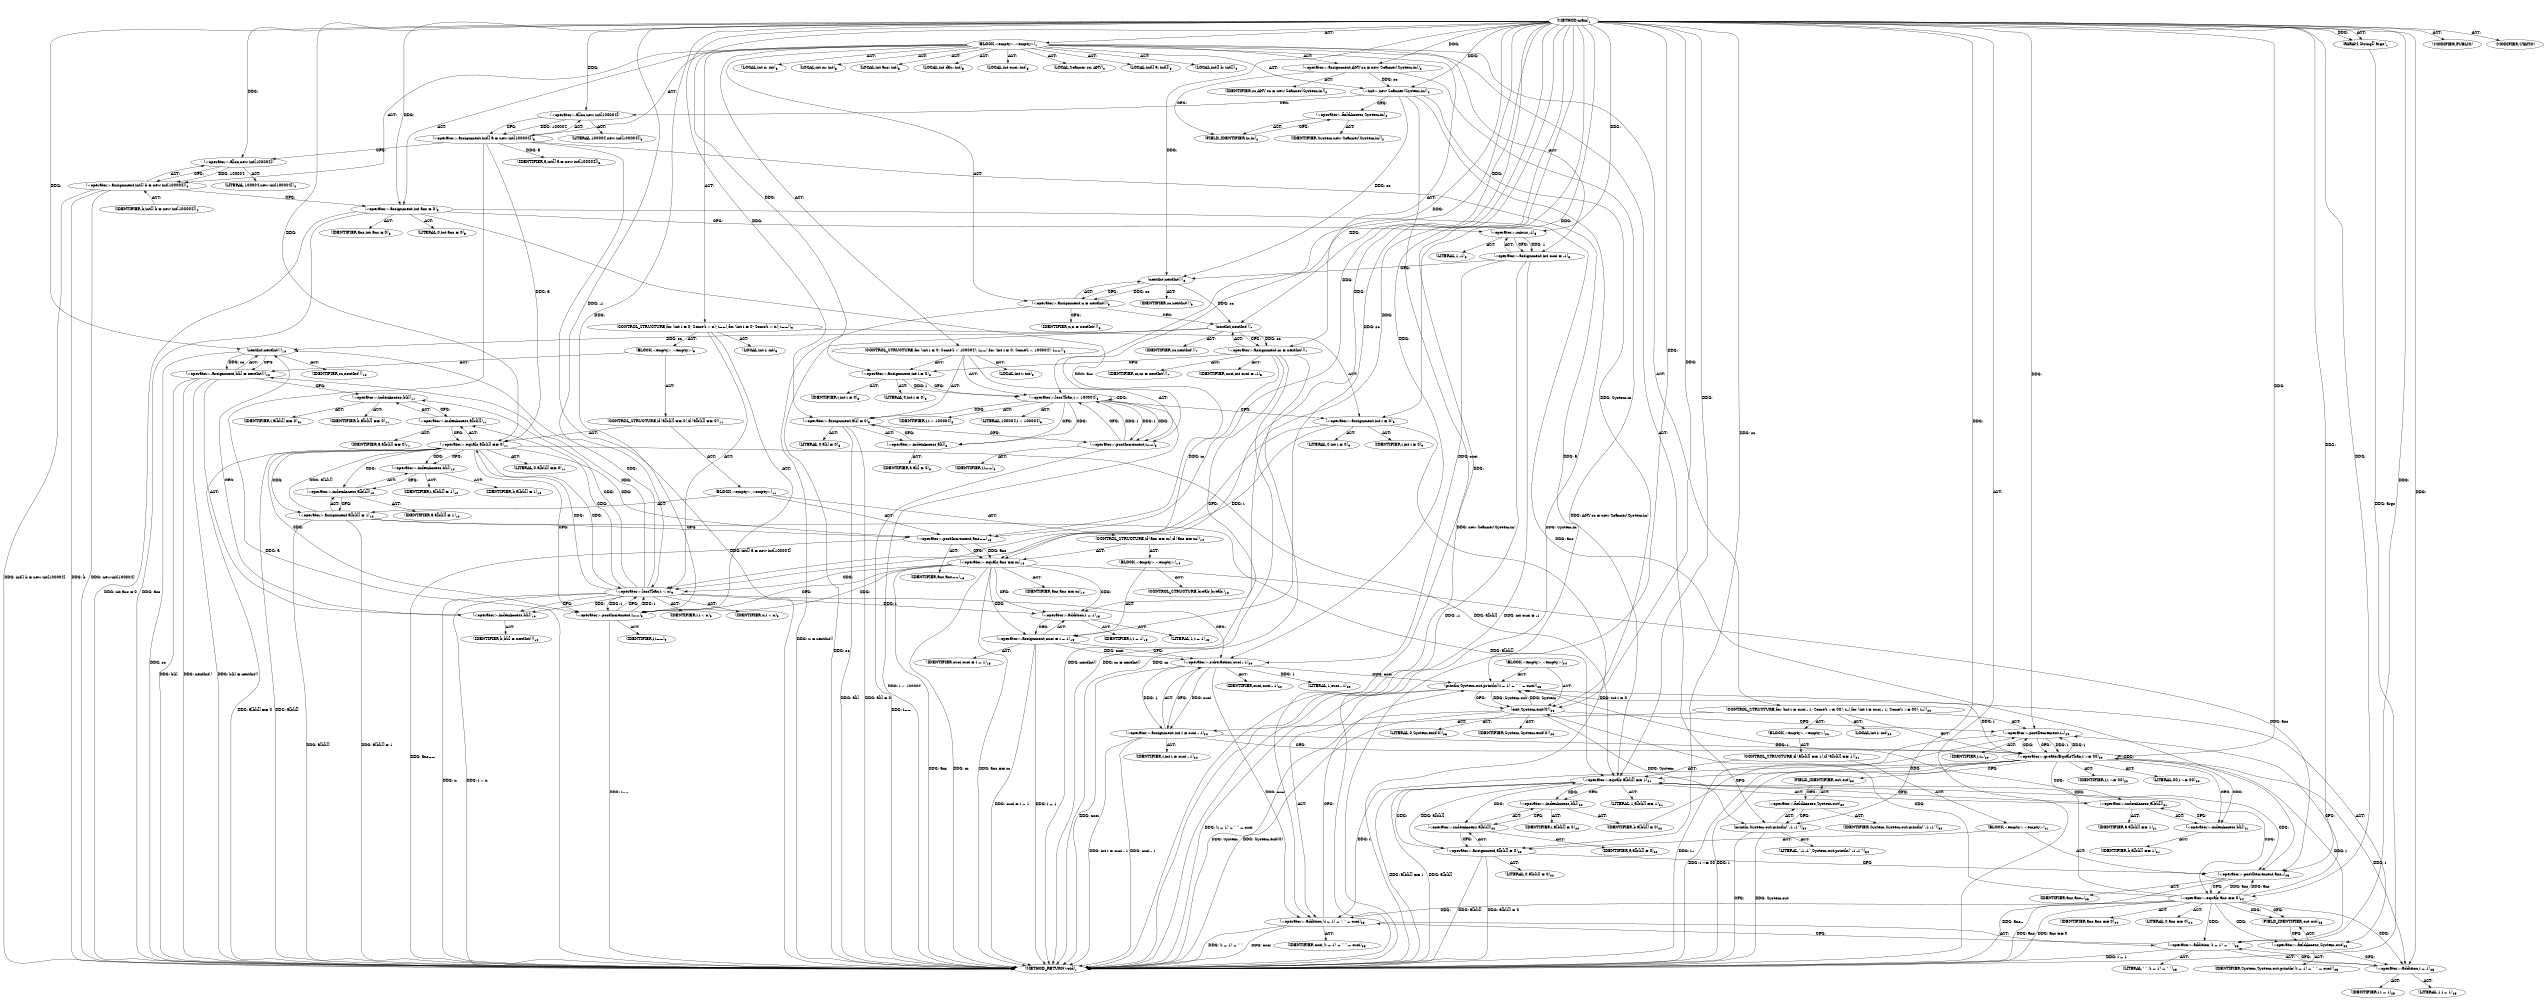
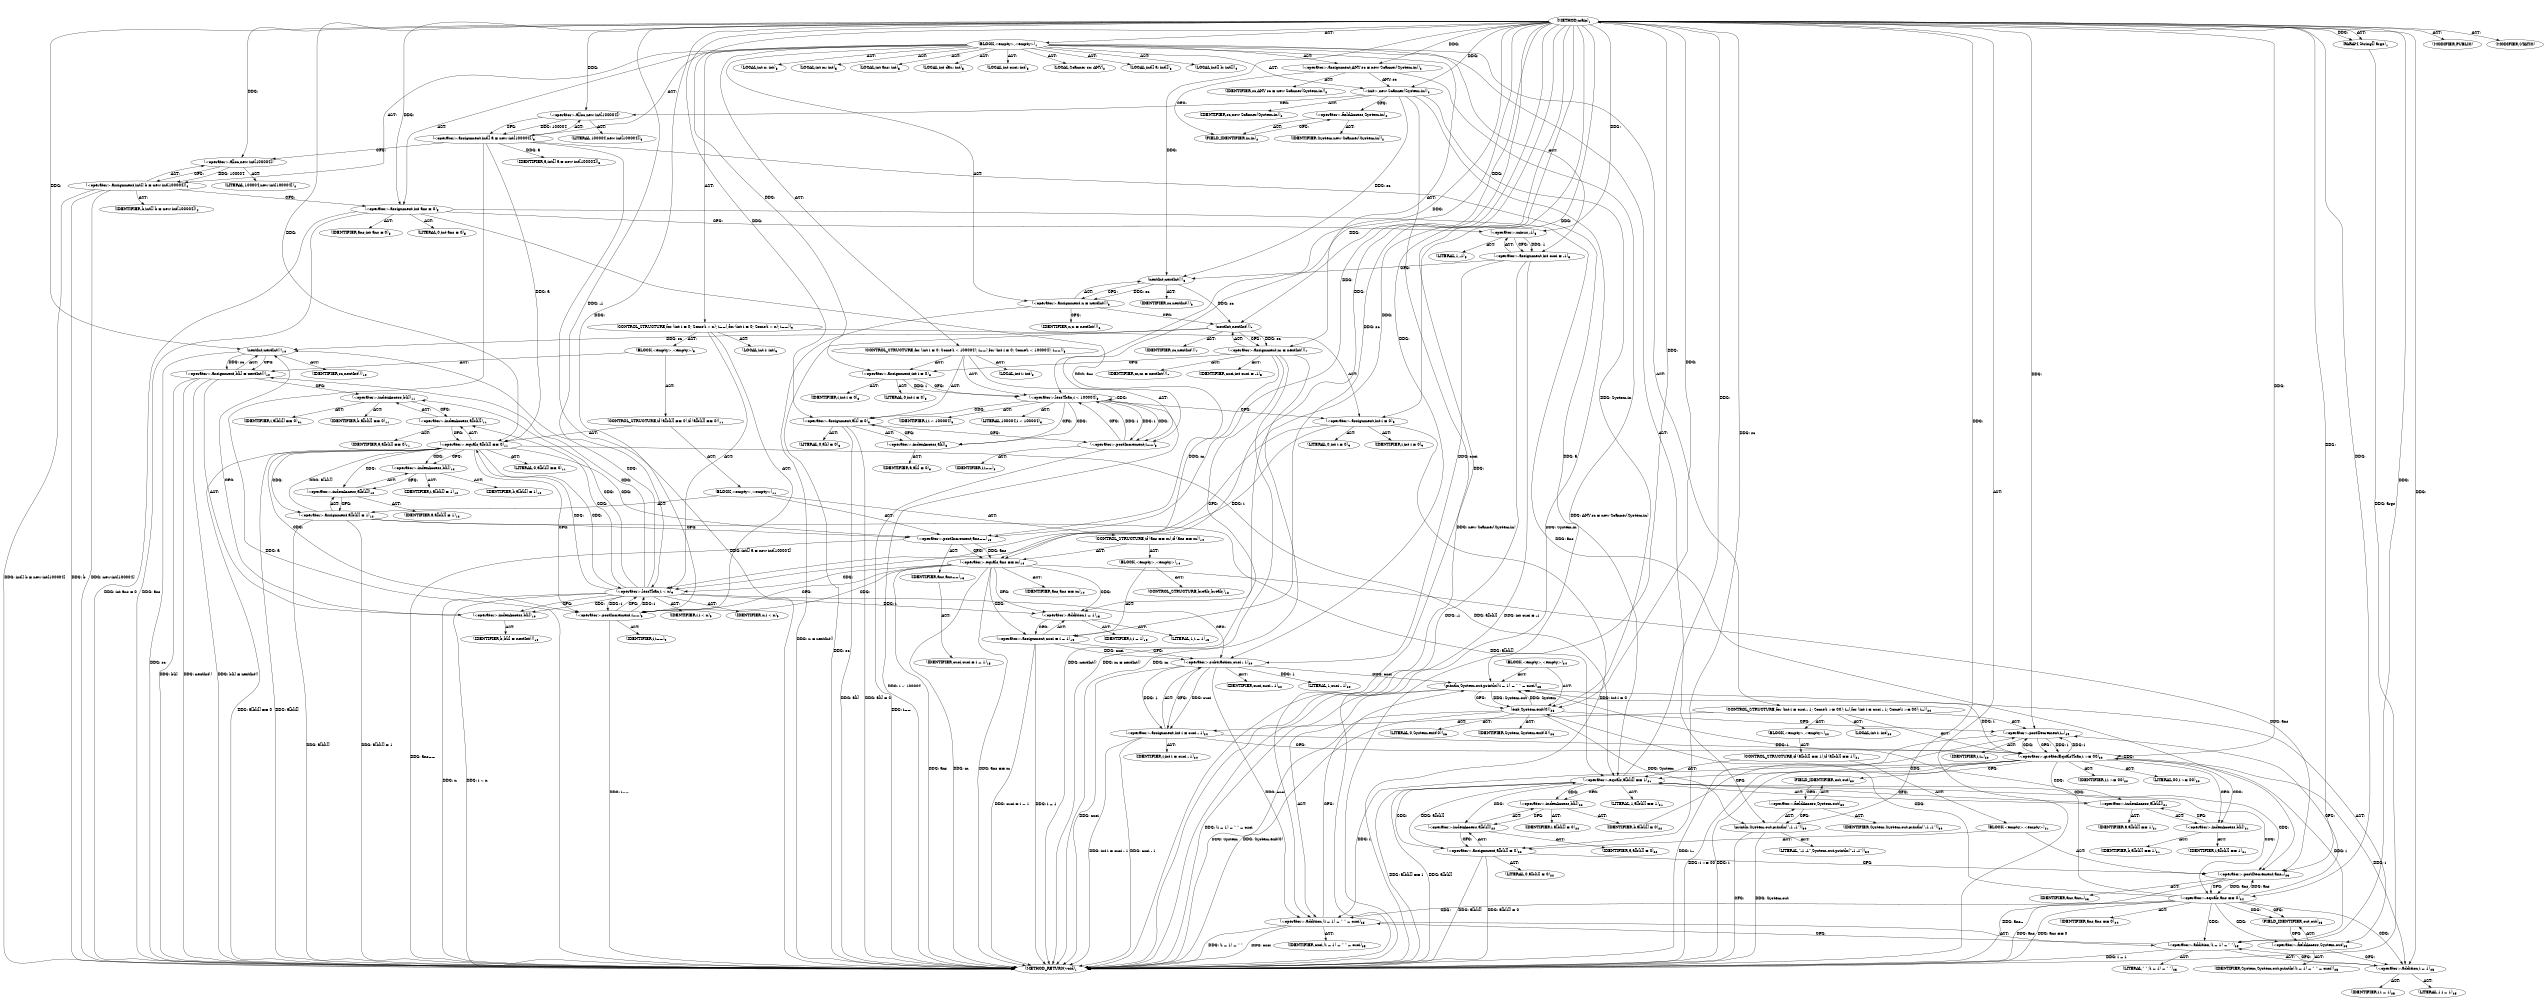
edge "(<operator>.assignment,ANY sc = new Scanner(System.in))" -> "(<init>,new Scanner(System.in))": label "DDG: sc" -> "ANY: sc"
node "(IDENTIFIER,sc,new Scanner(System.in))": added
edge "(IDENTIFIER,b,int[] b = new int[100004])" -> "(<operator>.assignment,int[] b = new int[100004])": reversed
edge "(METHOD,main)" -> "(<operator>.equals,a[b[i]] == 1)": reversed
edge "(<operator>.assignment,cuoi = i + 1)" -> "(IDENTIFIER,cuoi,cuoi = i + 1)": now "(IDENTIFIER,ans,ans++)" -> "(IDENTIFIER,cuoi,cuoi = i + 1)"
node "(IDENTIFIER,i,a[b[i]] == 1)": added
node "(LITERAL,0,ans == 0)": removed
